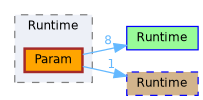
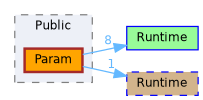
cluster "Runtime": label "Runtime" -> "Public"
